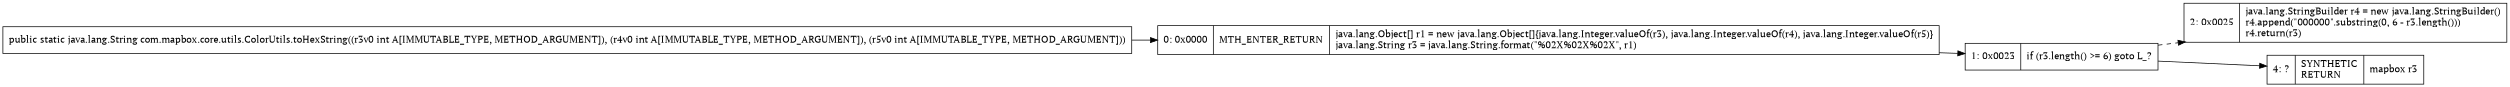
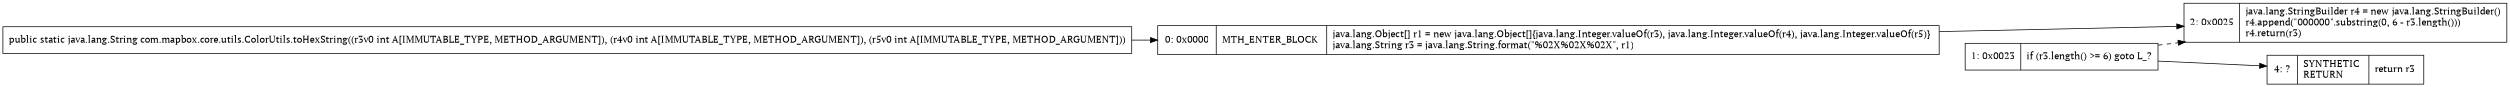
node "0: 0x0000": text "MTH_ENTER_RETURN" -> "MTH_ENTER_BLOCK"
edge "0: 0x0000" -> "1: 0x0023": now "0: 0x0000" -> "2: 0x0025"
node "4: ?": text "mapbox r3" -> "return r3"
